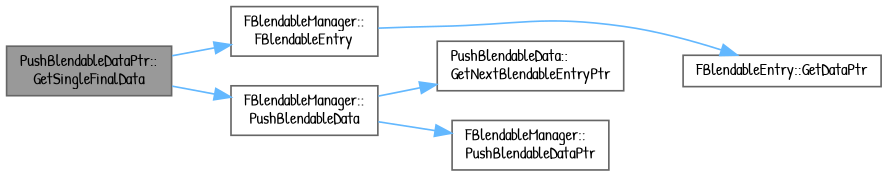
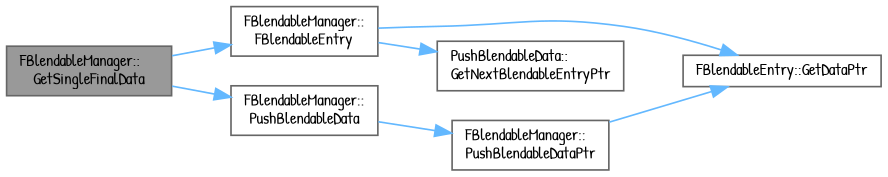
node "PushBlendableDataPtr:: GetSingleFinalData": label "PushBlendableDataPtr:: GetSingleFinalData" -> "FBlendableManager:: GetSingleFinalData"
edge "FBlendableManager:: PushBlendableData" -> "PushBlendableData:: GetNextBlendableEntryPtr": now "FBlendableManager:: FBlendableEntry" -> "PushBlendableData:: GetNextBlendableEntryPtr"
edge "FBlendableManager:: PushBlendableDataPtr" -> "FBlendableEntry::GetDataPtr": added
